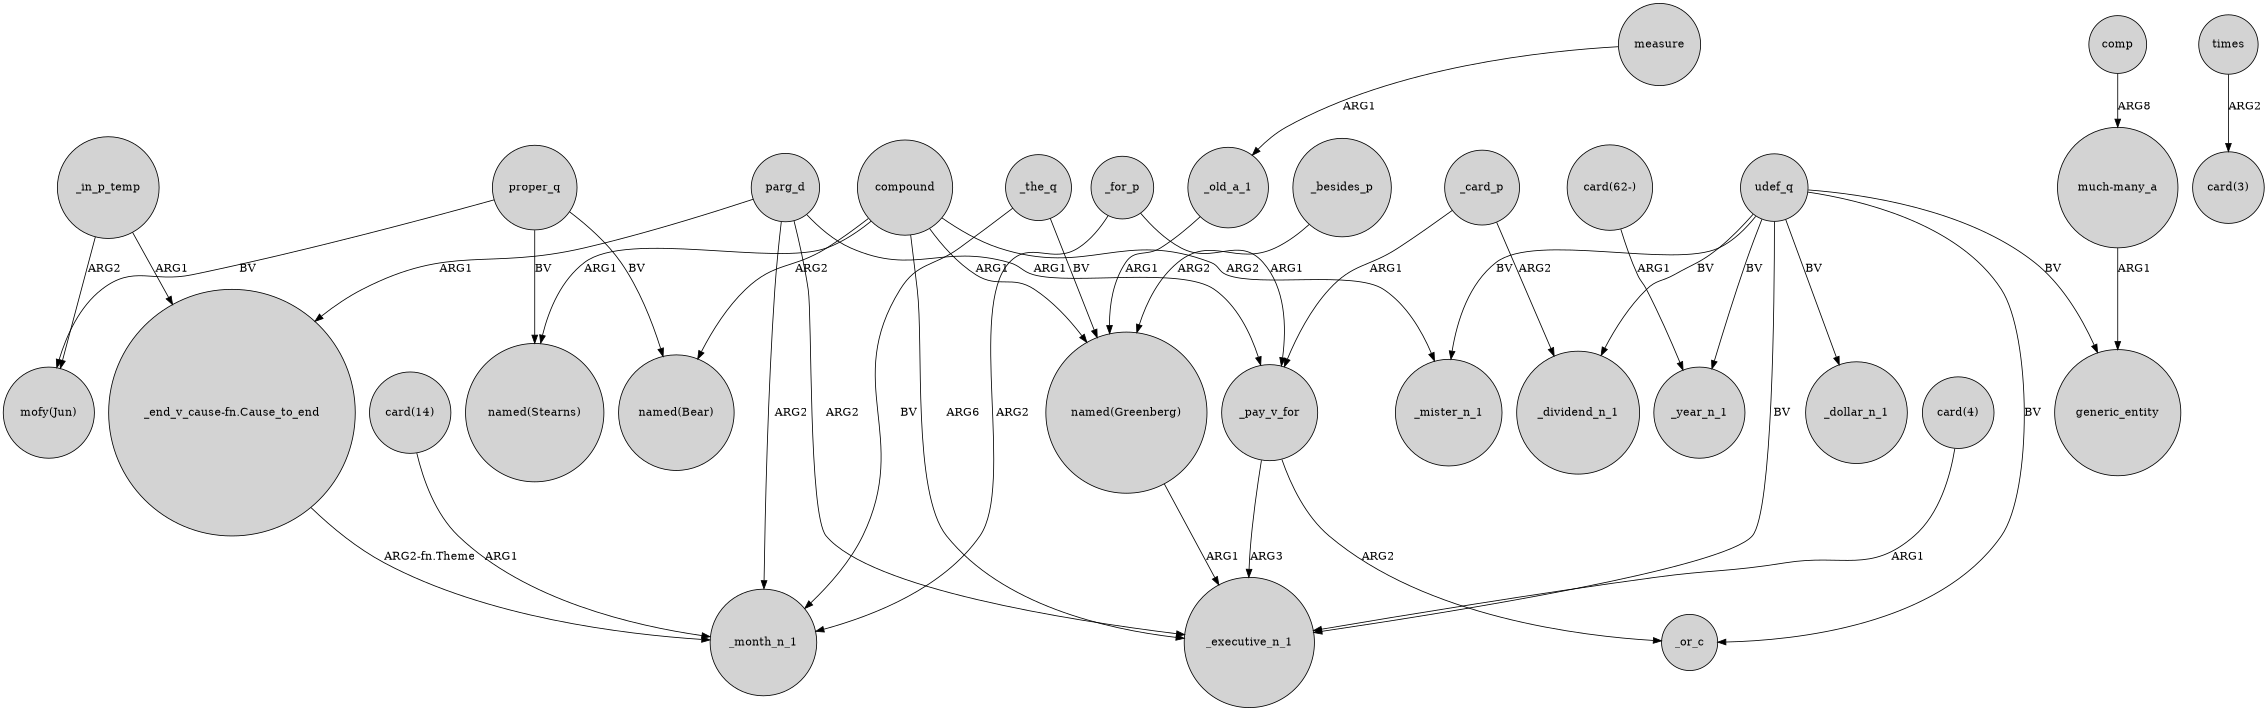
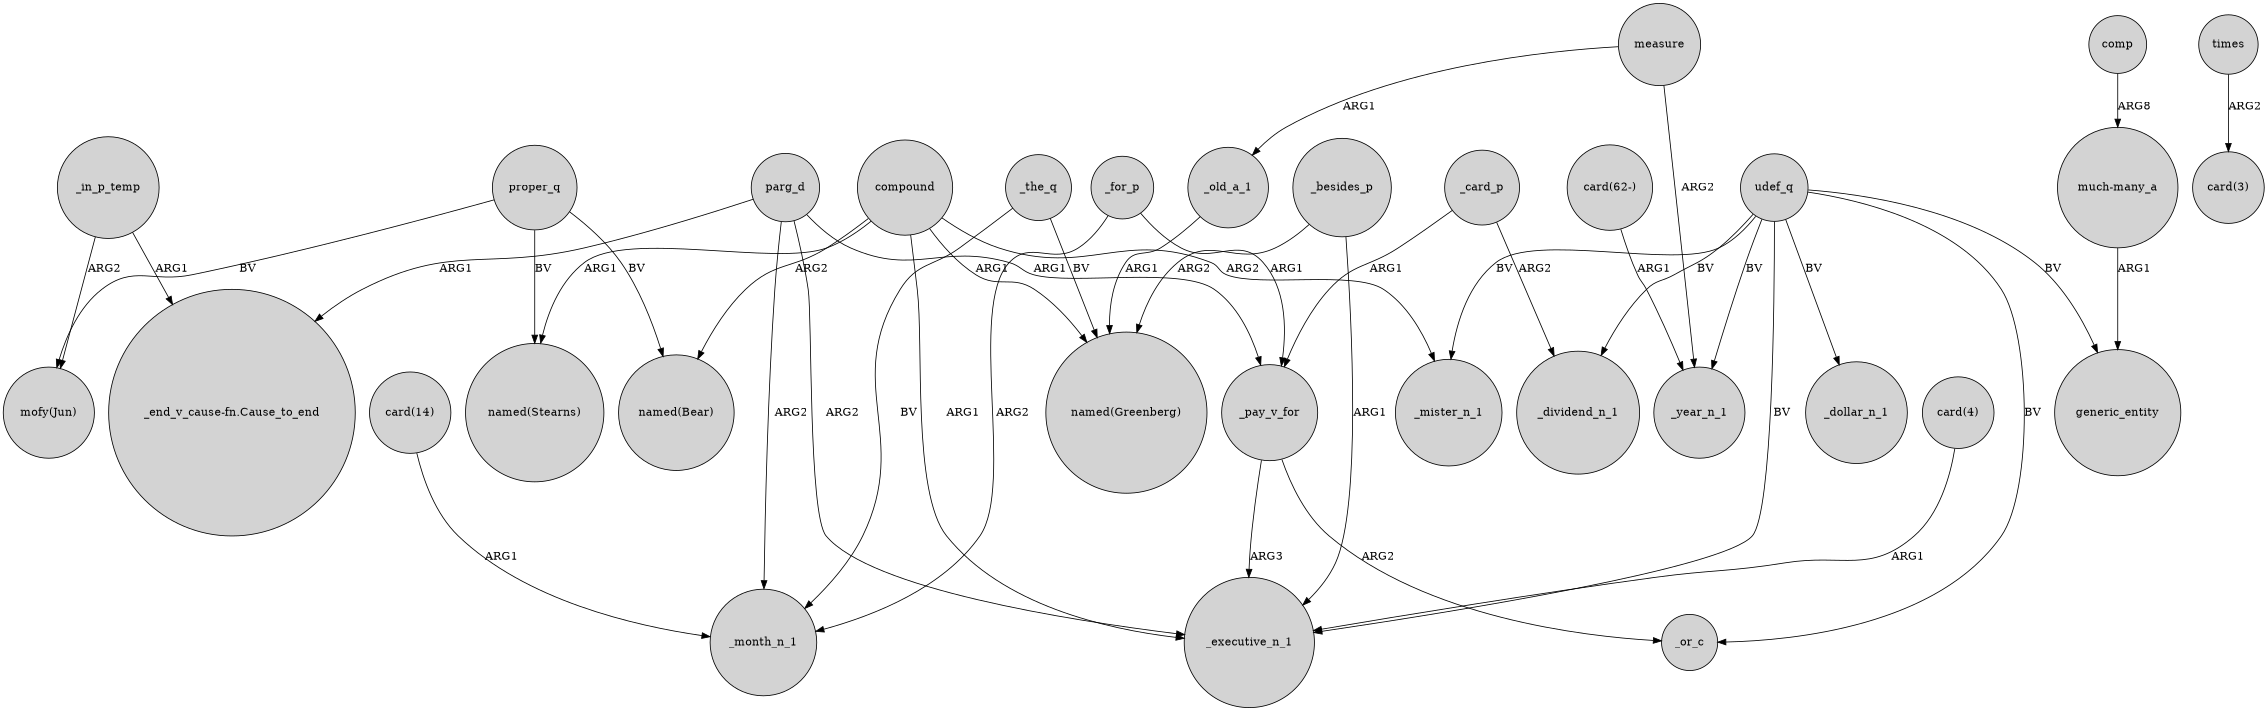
edge "measure" -> "_year_n_1": added, label "ARG2"
edge "compound" -> "_executive_n_1": label "ARG6" -> "ARG1"
edge "named(Greenberg)" -> "_executive_n_1": now "_besides_p" -> "_executive_n_1"
edge "_end_v_cause-fn.Cause_to_end" -> "_month_n_1": removed, label "ARG2-fn.Theme"
